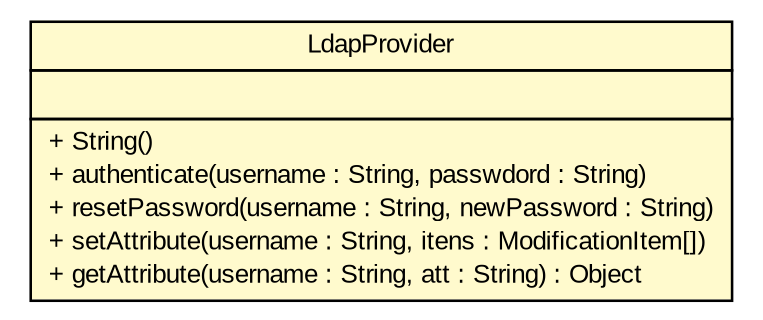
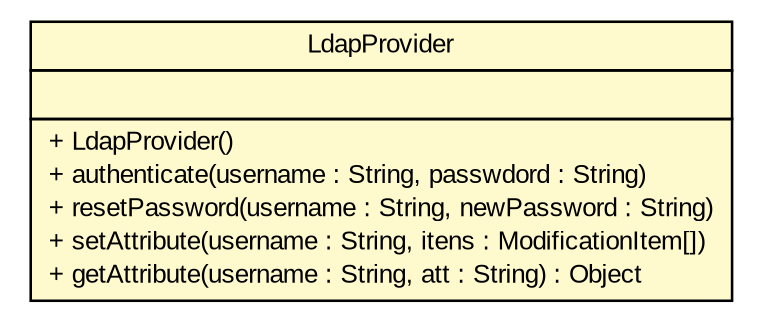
node "LdapProvider": text "+ String()" -> "+ LdapProvider()"
